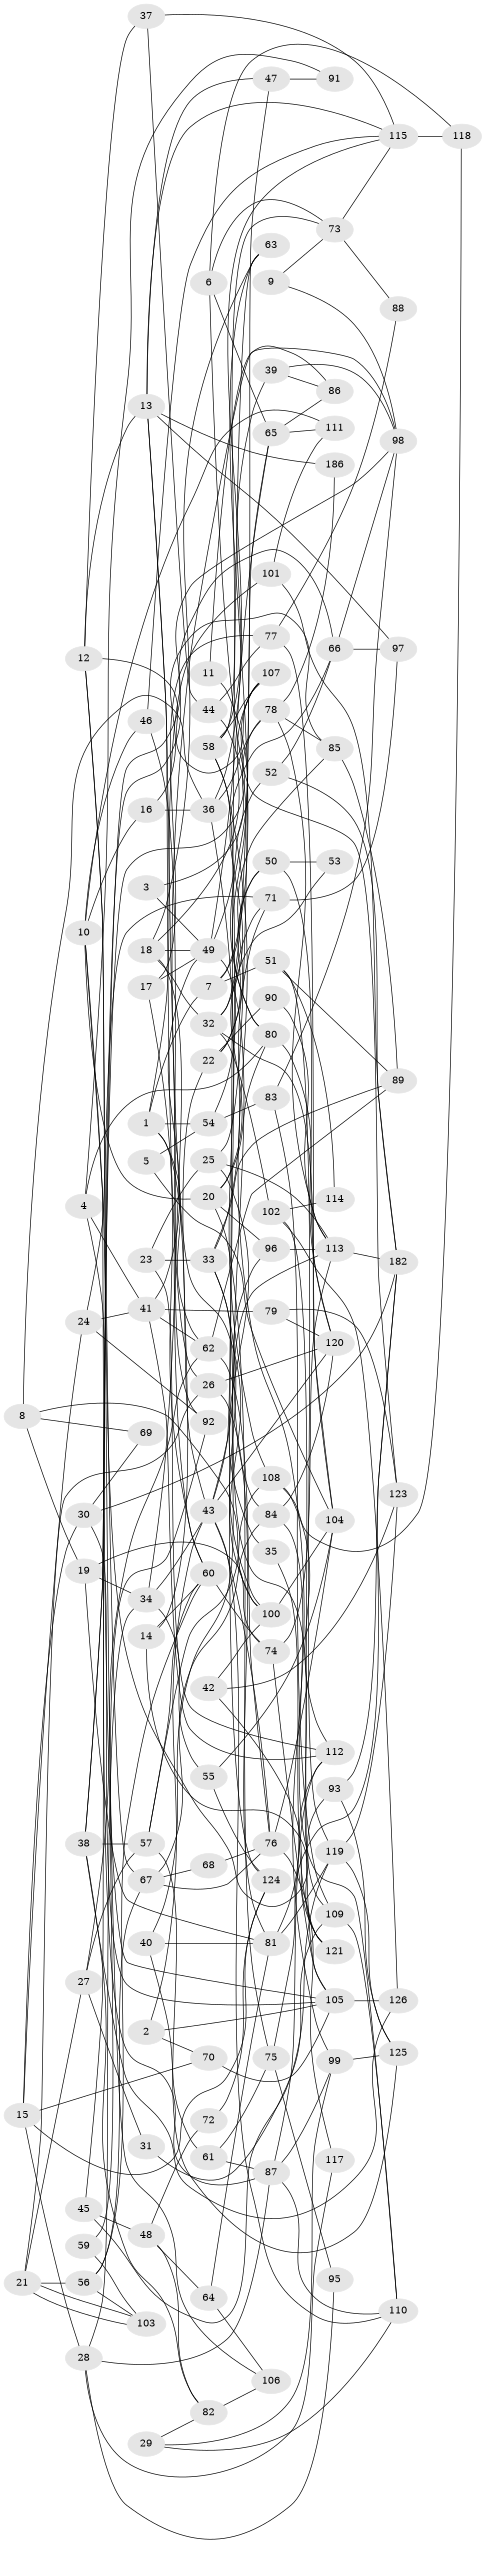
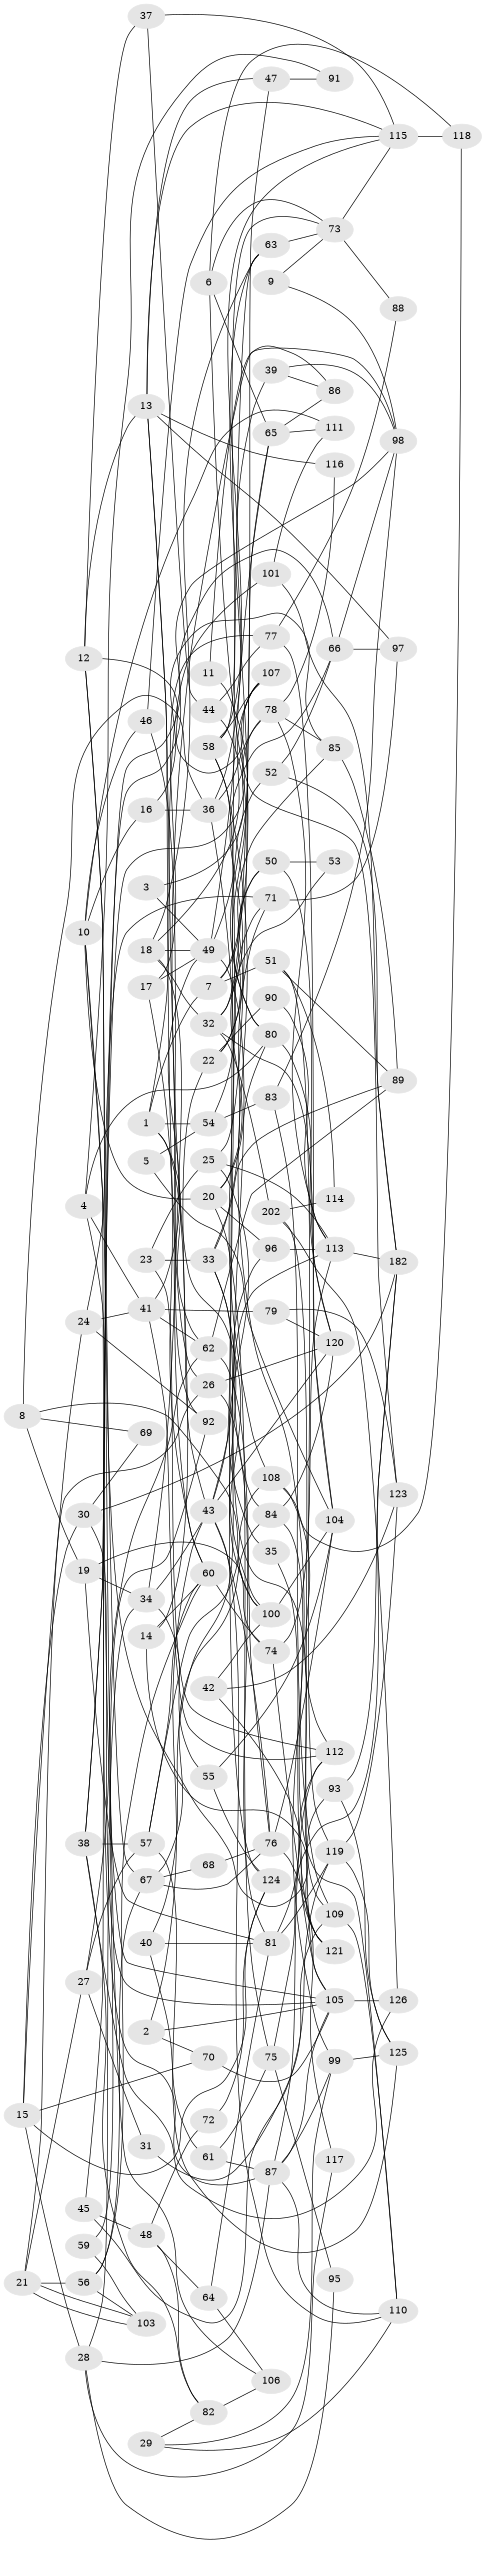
edge "73" -- "63": added
node "186": label "186" -> "116"
node "102": label "102" -> "202"
edge "105" -- "87": added
